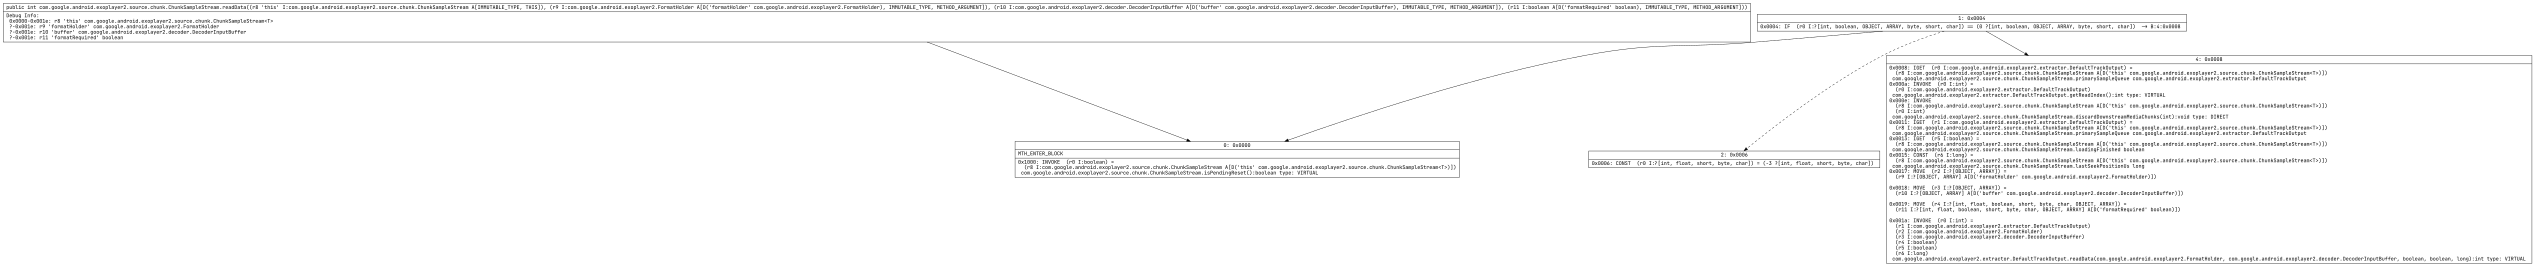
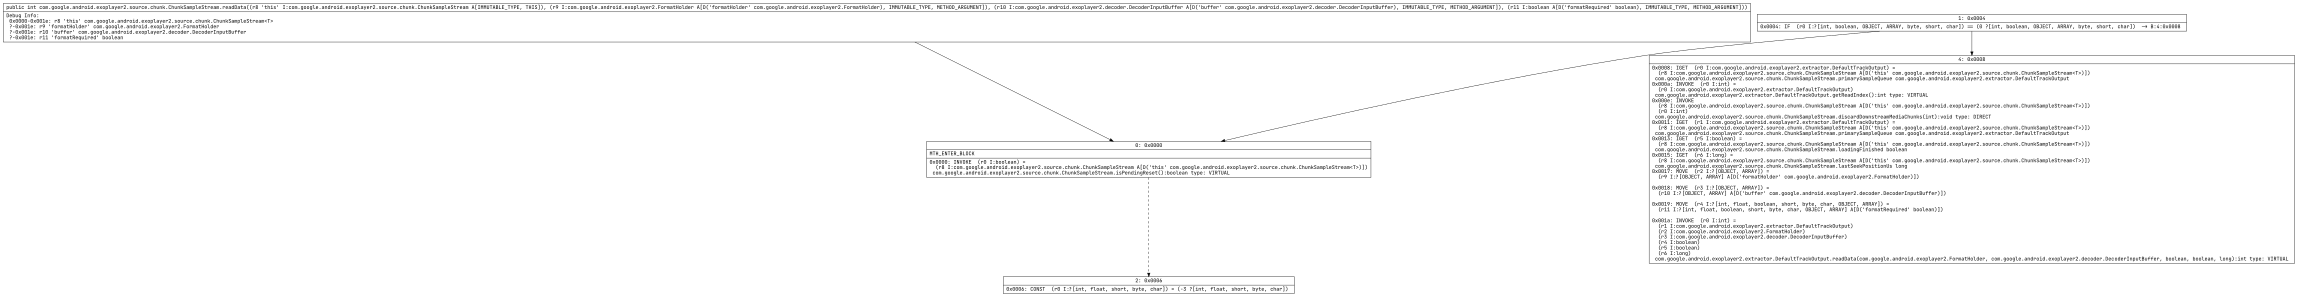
edge "1: 0x0004" -> "2: 0x0006": now "0: 0x0000" -> "2: 0x0006"
node "4: 0x0008": text "0x0015: CONST  (r6 I:long) =" -> "0x0015: IGET  (r6 I:long) ="
node "0: 0x0000": text "0x1000: INVOKE  (r0 I:boolean) =" -> "0x0000: INVOKE  (r0 I:boolean) ="
